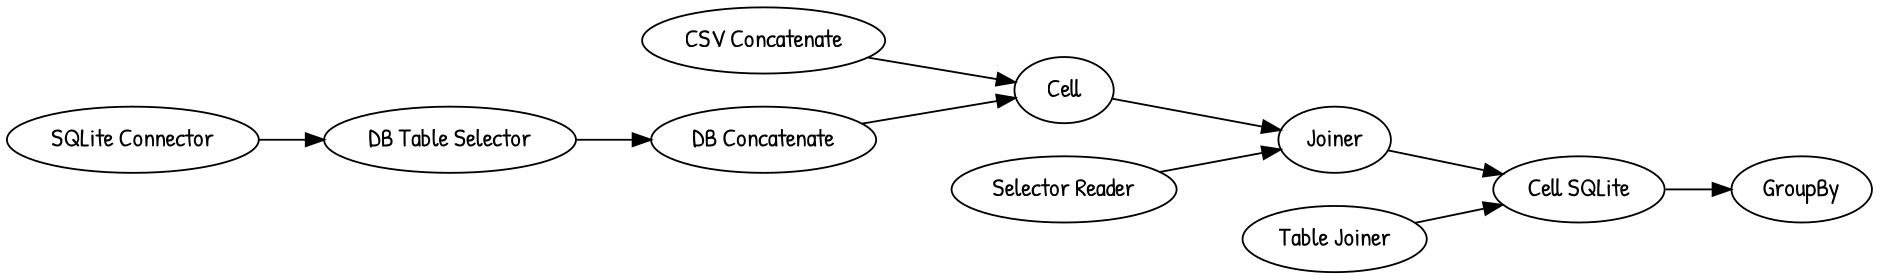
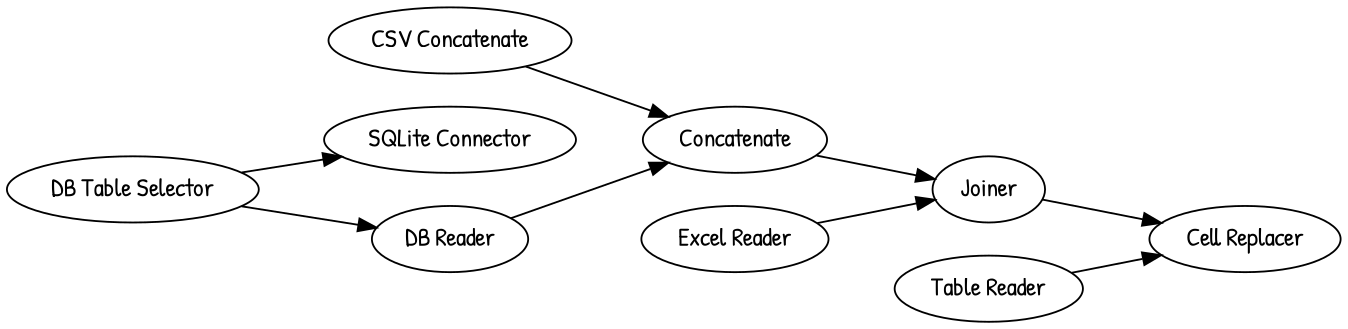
node "Cell": label "Cell" -> "Concatenate"
edge "SQLite Connector" -> "DB Table Selector": reversed
node "DB Concatenate": label "DB Concatenate" -> "DB Reader"
node "Selector Reader": label "Selector Reader" -> "Excel Reader"
node "Cell SQLite": label "Cell SQLite" -> "Cell Replacer"
node "GroupBy": removed
node "Table Joiner": label "Table Joiner" -> "Table Reader"
